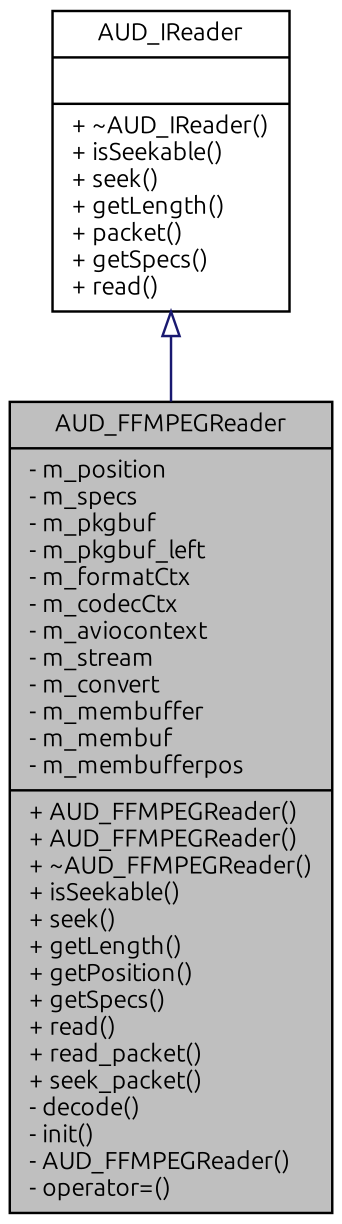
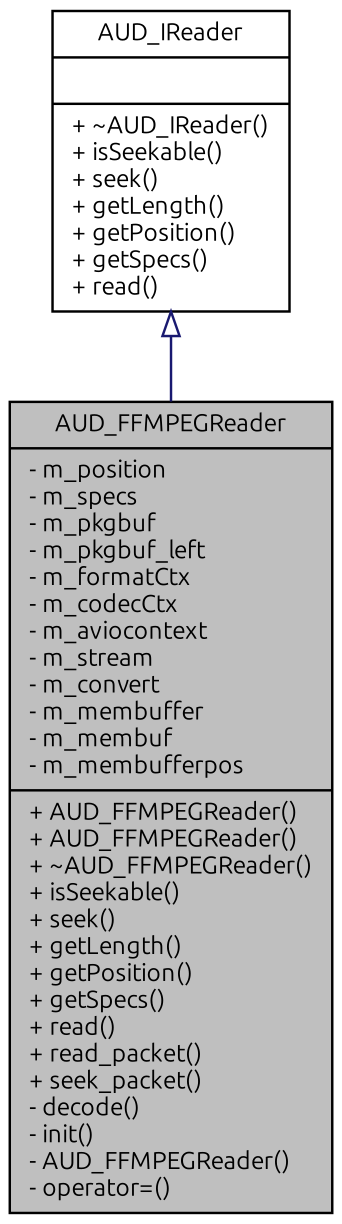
node "AUD_IReader": text "+ packet()" -> "+ getPosition()"
